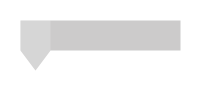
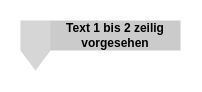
node "Text 1 bis 2 zeilig vorgesehen": added
